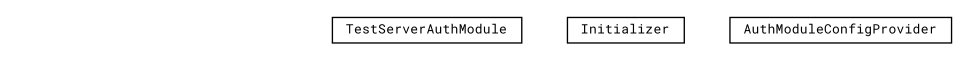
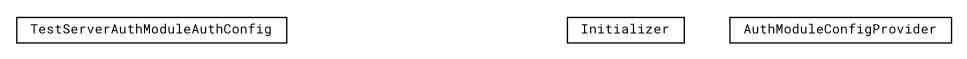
node "TestServerAuthModuleAuthConfig": added
node "TestServerAuthModule": removed
